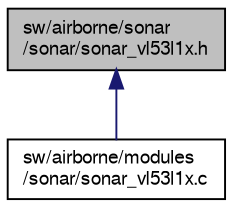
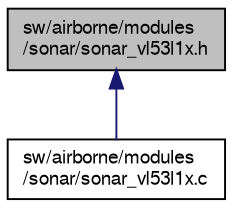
node "sw/airborne/sonar /sonar/sonar_vl53l1x.h": label "sw/airborne/sonar /sonar/sonar_vl53l1x.h" -> "sw/airborne/modules /sonar/sonar_vl53l1x.h"
